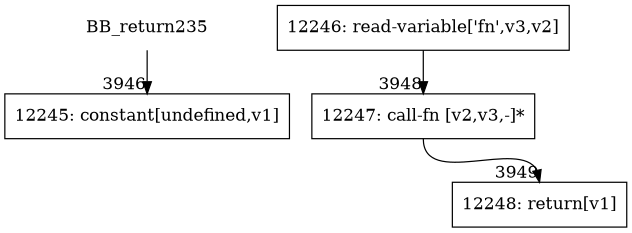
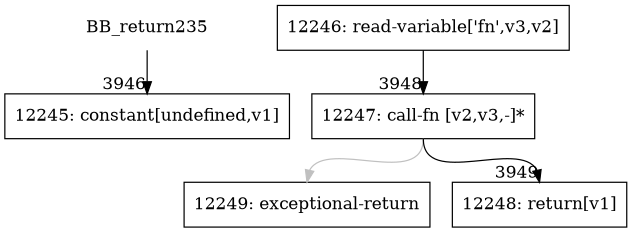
node "12249: exceptional-return": added
